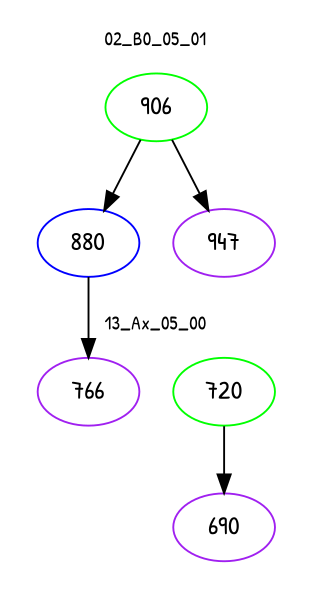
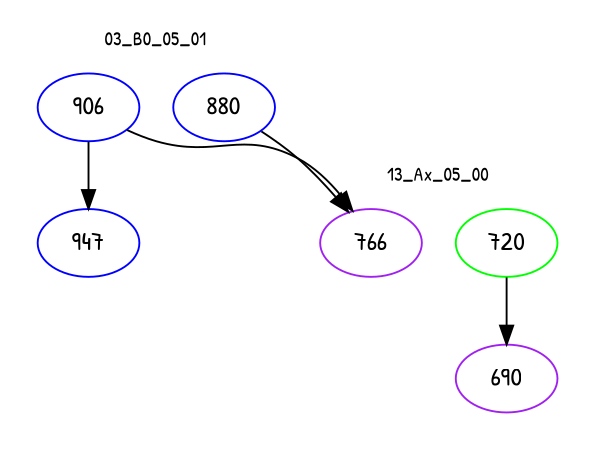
cluster "02_B0_05_01": label "02_B0_05_01" -> "03_B0_05_01"
node "906": color green -> blue
edge "906" -> "880": now "906" -> "766"
node "947": color purple -> blue
